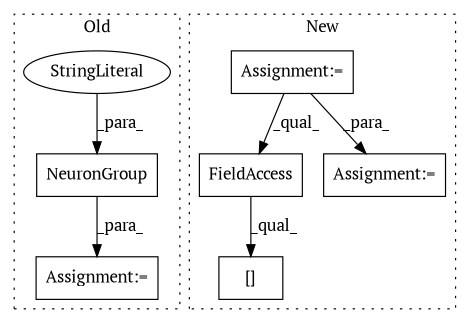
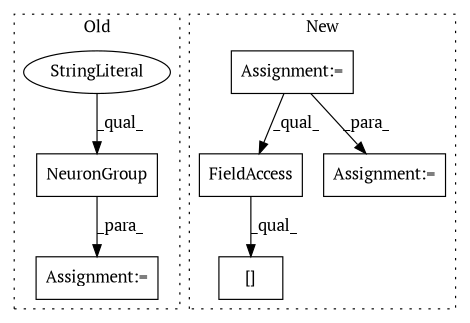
edge "StringLiteral" -> "NeuronGroup": label "_para_" -> "_qual_"
